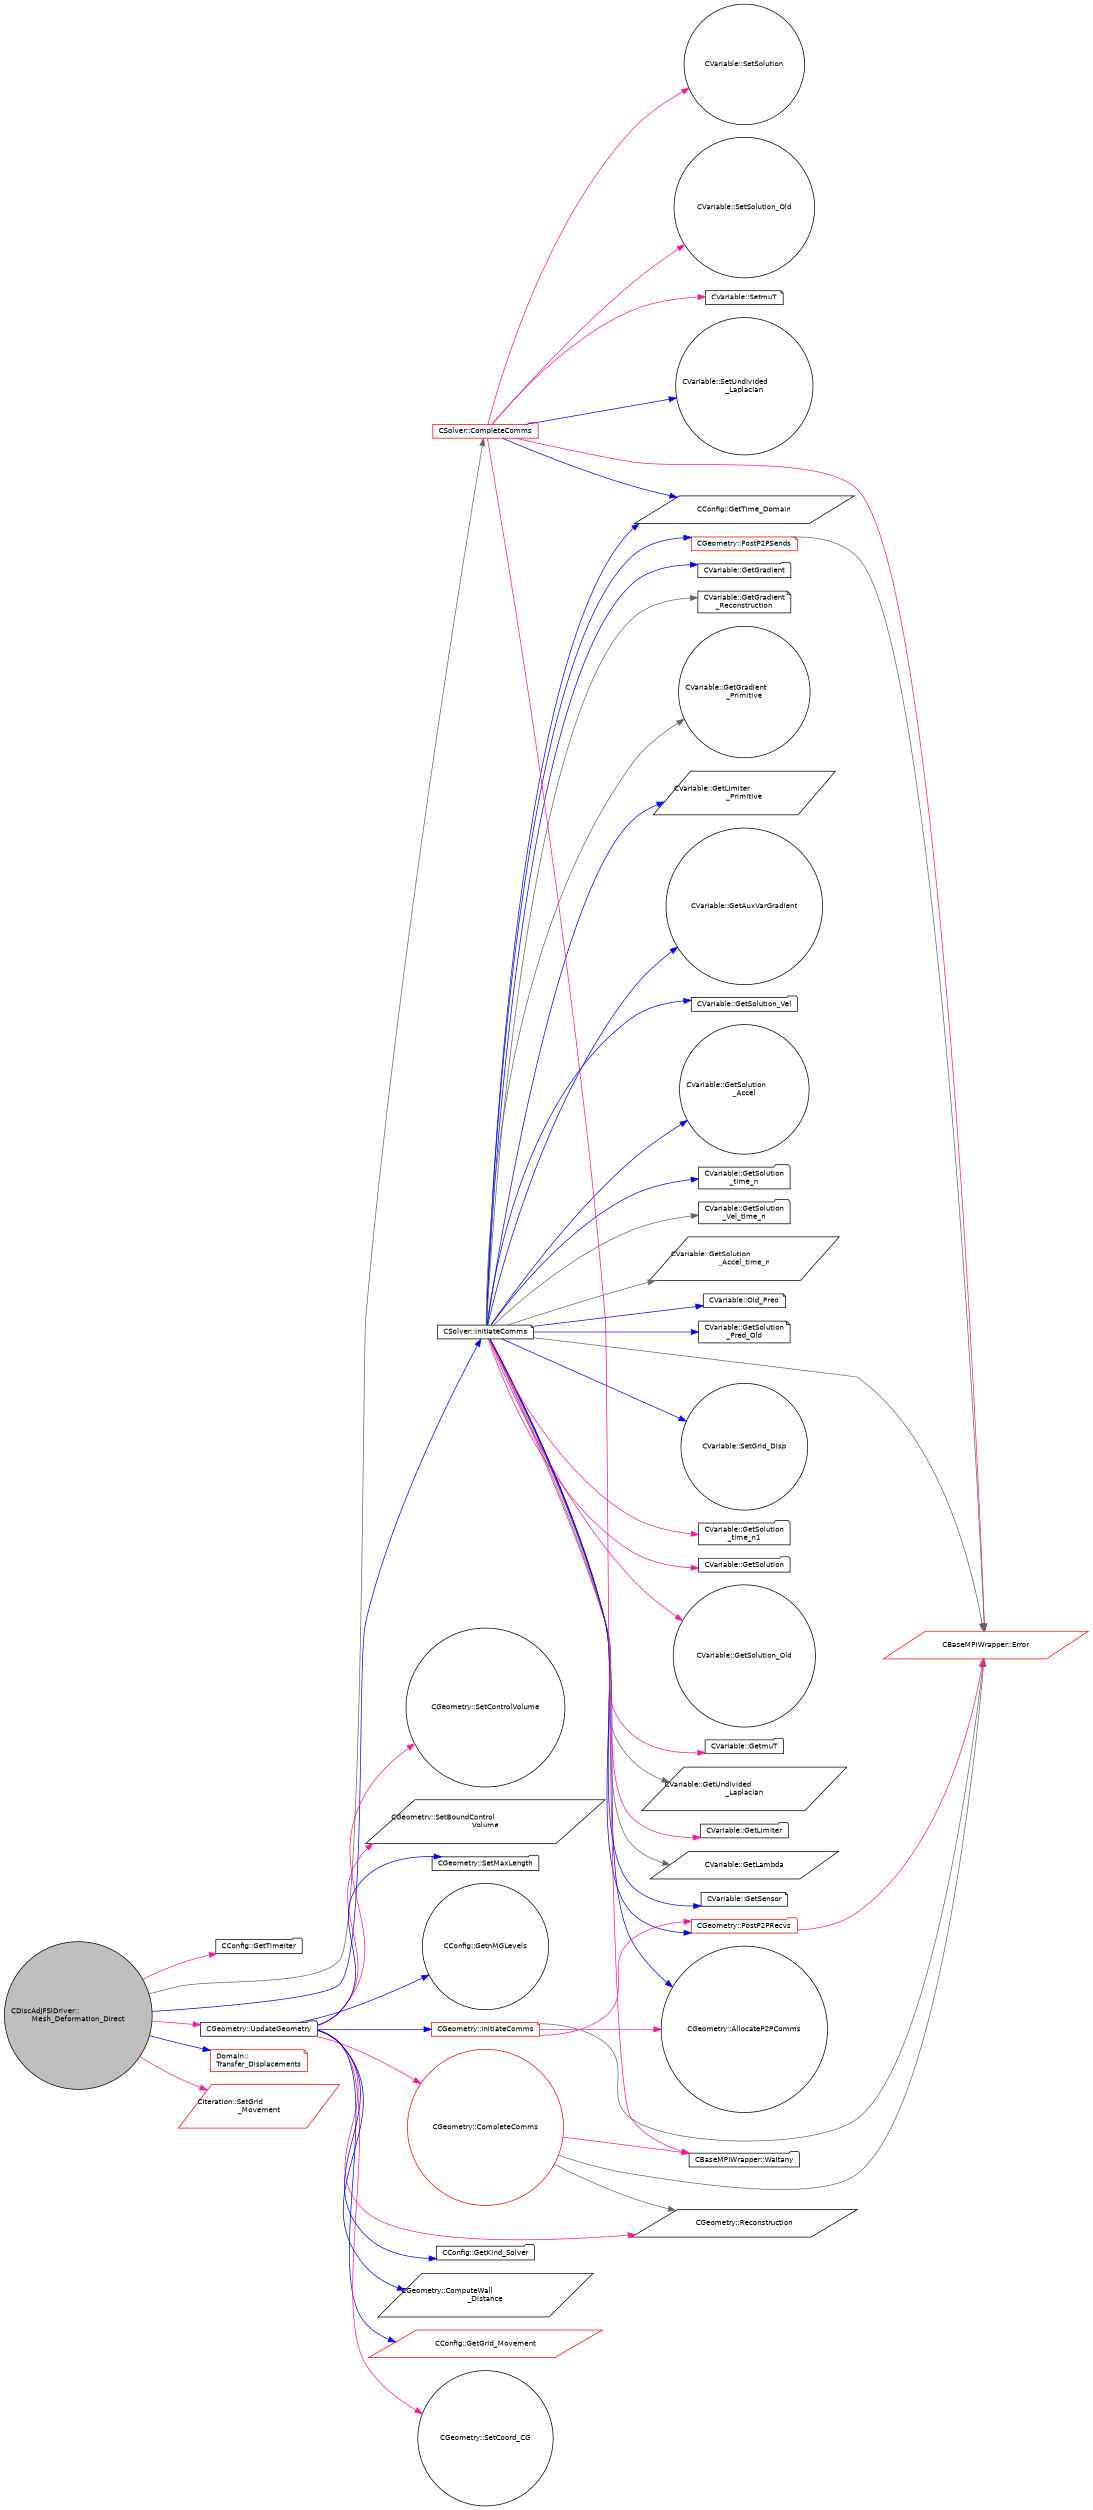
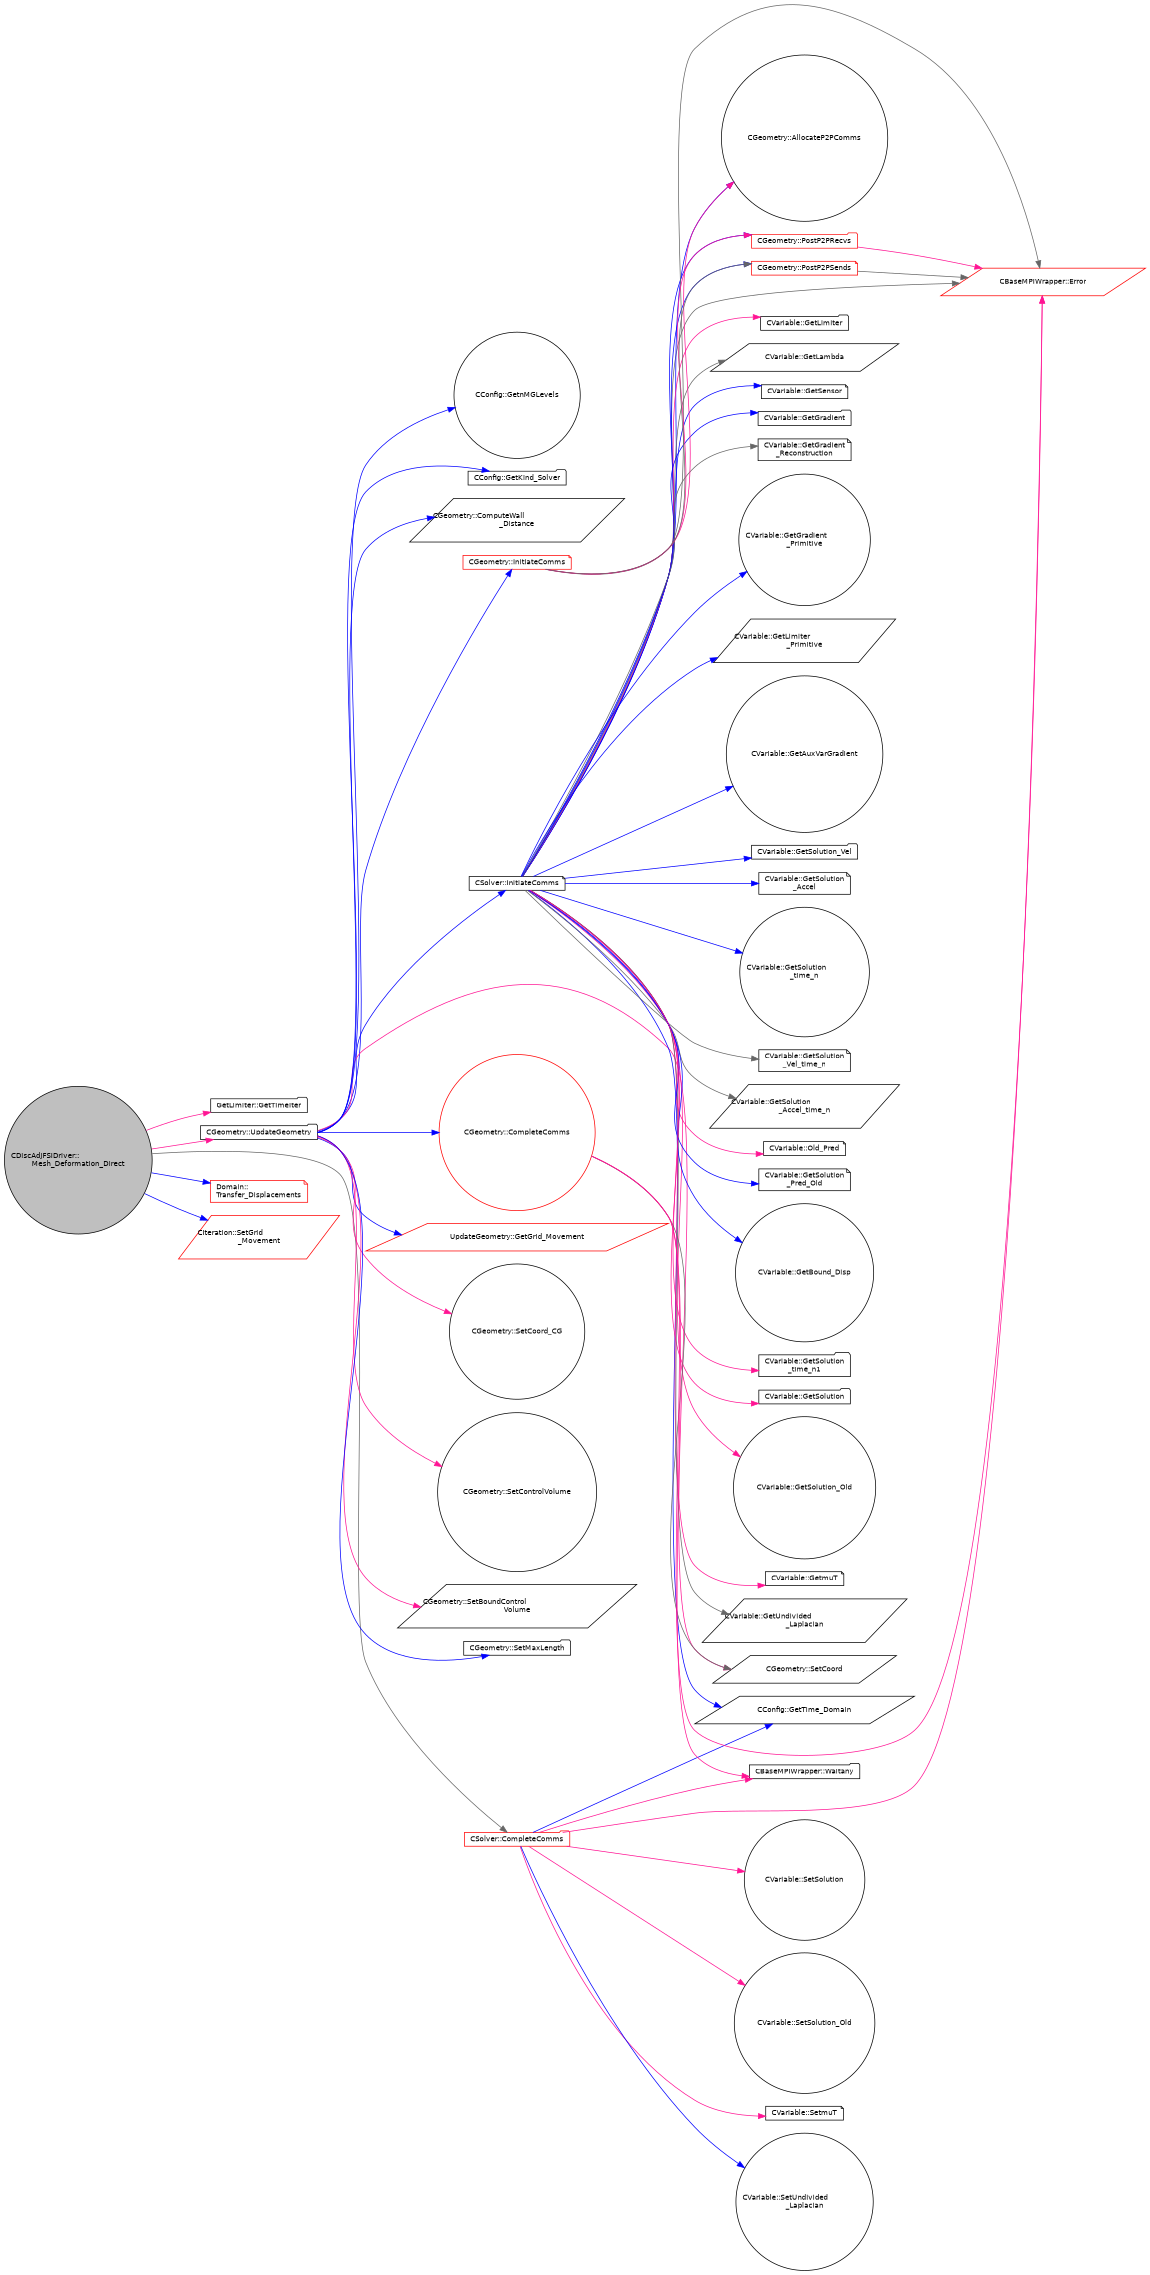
edge "CGeometry::InitiateComms" -> "CGeometry::PostP2PSends": added
edge "CSolver::InitiateComms" -> "CVariable::GetGradient _Primitive": color gray40 -> blue
node "CVariable::GetSolution _Accel": shape circle -> note
node "CVariable::GetSolution _time_n": shape folder -> circle
node "CVariable::GetSolution _Vel_time_n": shape folder -> note
edge "CSolver::InitiateComms" -> "CVariable::Old_Pred": color blue -> deeppink
node "CVariable::SetGrid_Disp": label "CVariable::SetGrid_Disp" -> "CVariable::GetBound_Disp"
node "CVariable::GetmuT": shape folder -> note
edge "CDiscAdjFSIDriver:: Mesh_Deformation_Direct" -> "CSolver::InitiateComms": now "CGeometry::UpdateGeometry" -> "CSolver::InitiateComms"
node "CConfig::GetTimeIter": label "CConfig::GetTimeIter" -> "GetLimiter::GetTimeIter"
edge "CGeometry::UpdateGeometry" -> "CGeometry::CompleteComms": color deeppink -> blue
edge "CDiscAdjFSIDriver:: Mesh_Deformation_Direct" -> "CIteration::SetGrid _Movement": color deeppink -> blue
edge "CGeometry::CompleteComms" -> "CBaseMPIWrapper::Error": color gray40 -> deeppink
node "CGeometry::Reconstruction": label "CGeometry::Reconstruction" -> "CGeometry::SetCoord"
node "CConfig::GetGrid_Movement": label "CConfig::GetGrid_Movement" -> "UpdateGeometry::GetGrid_Movement"
